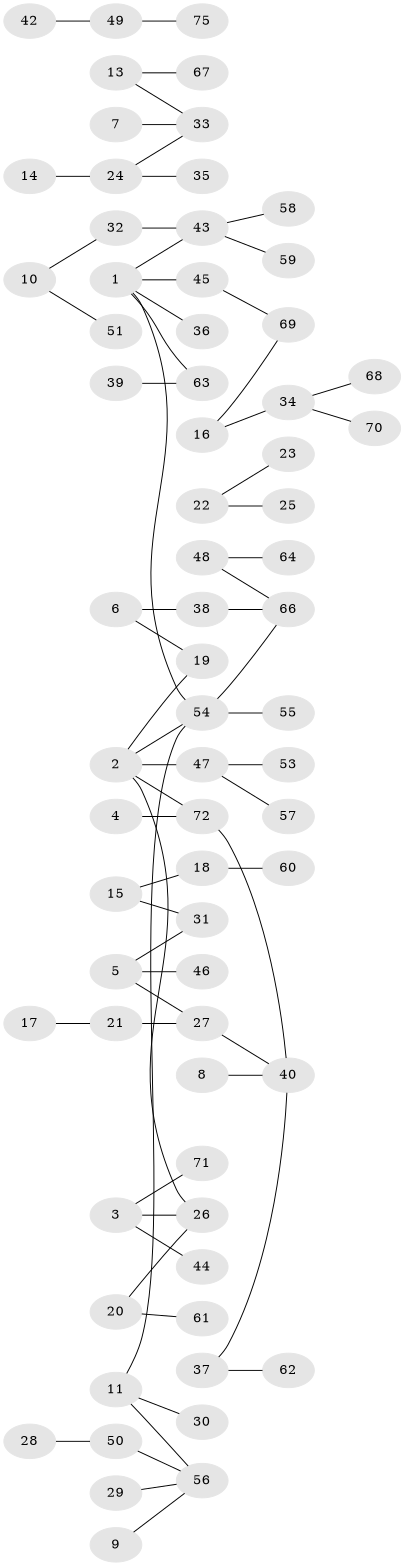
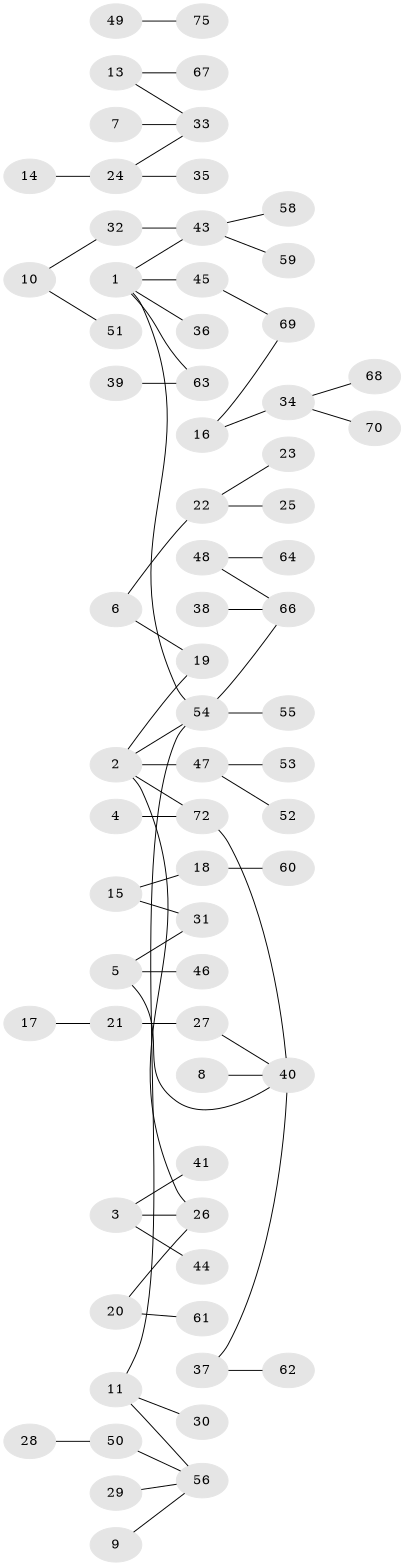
node "42": removed
edge "6" -- "38": now "6" -- "22"
node "57": label "57" -> "52"
edge "5" -- "27": now "5" -- "40"
node "71": label "71" -> "41"
